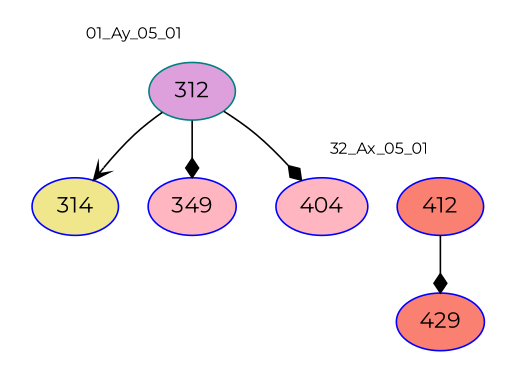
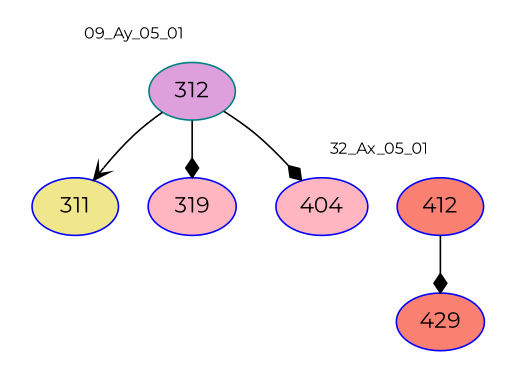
cluster "01_Ay_05_01": label "01_Ay_05_01" -> "09_Ay_05_01"
node "314": label "314" -> "311"
node "349": label "349" -> "319"
